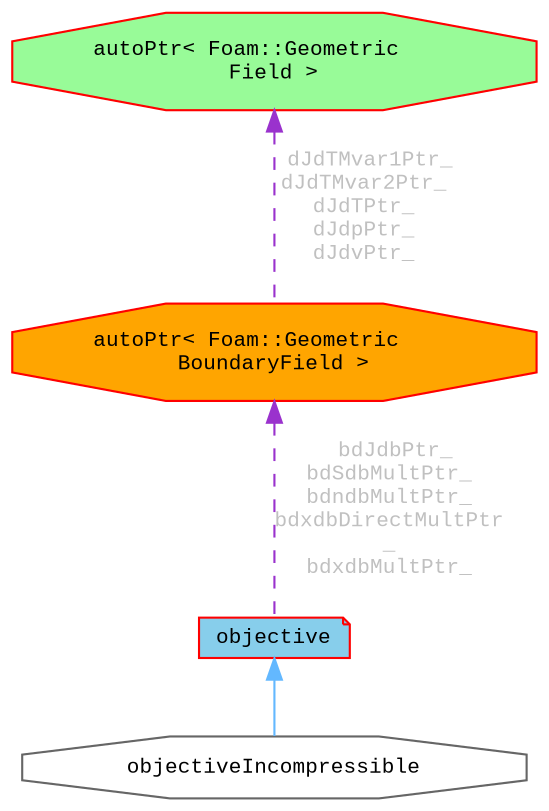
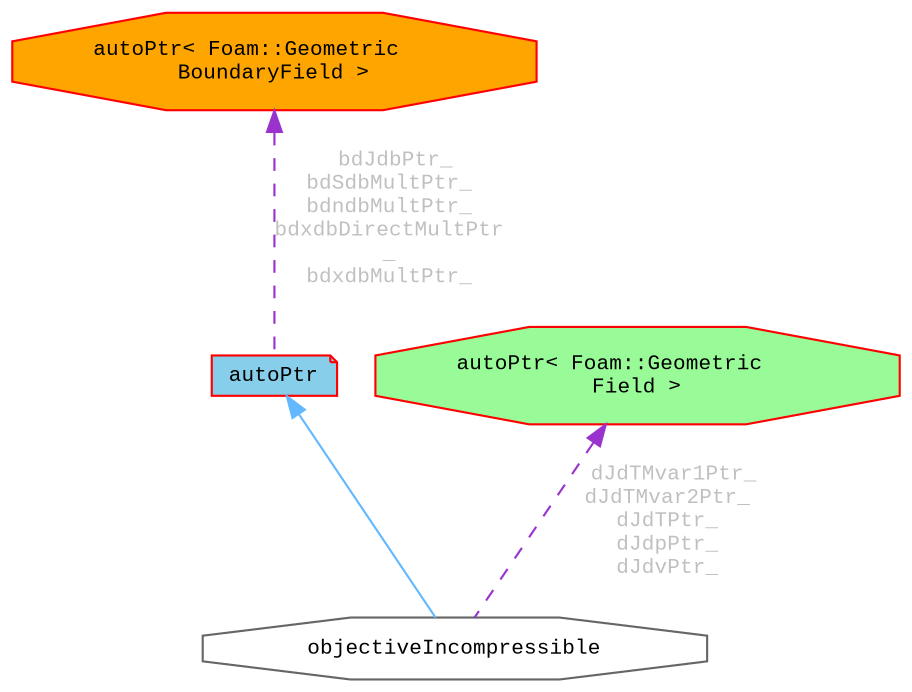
edge "autoPtr< Foam::Geometric BoundaryField >" -> "autoPtr< Foam::Geometric Field >": now "objectiveIncompressible" -> "autoPtr< Foam::Geometric Field >"
node "objective": label "objective" -> "autoPtr"
